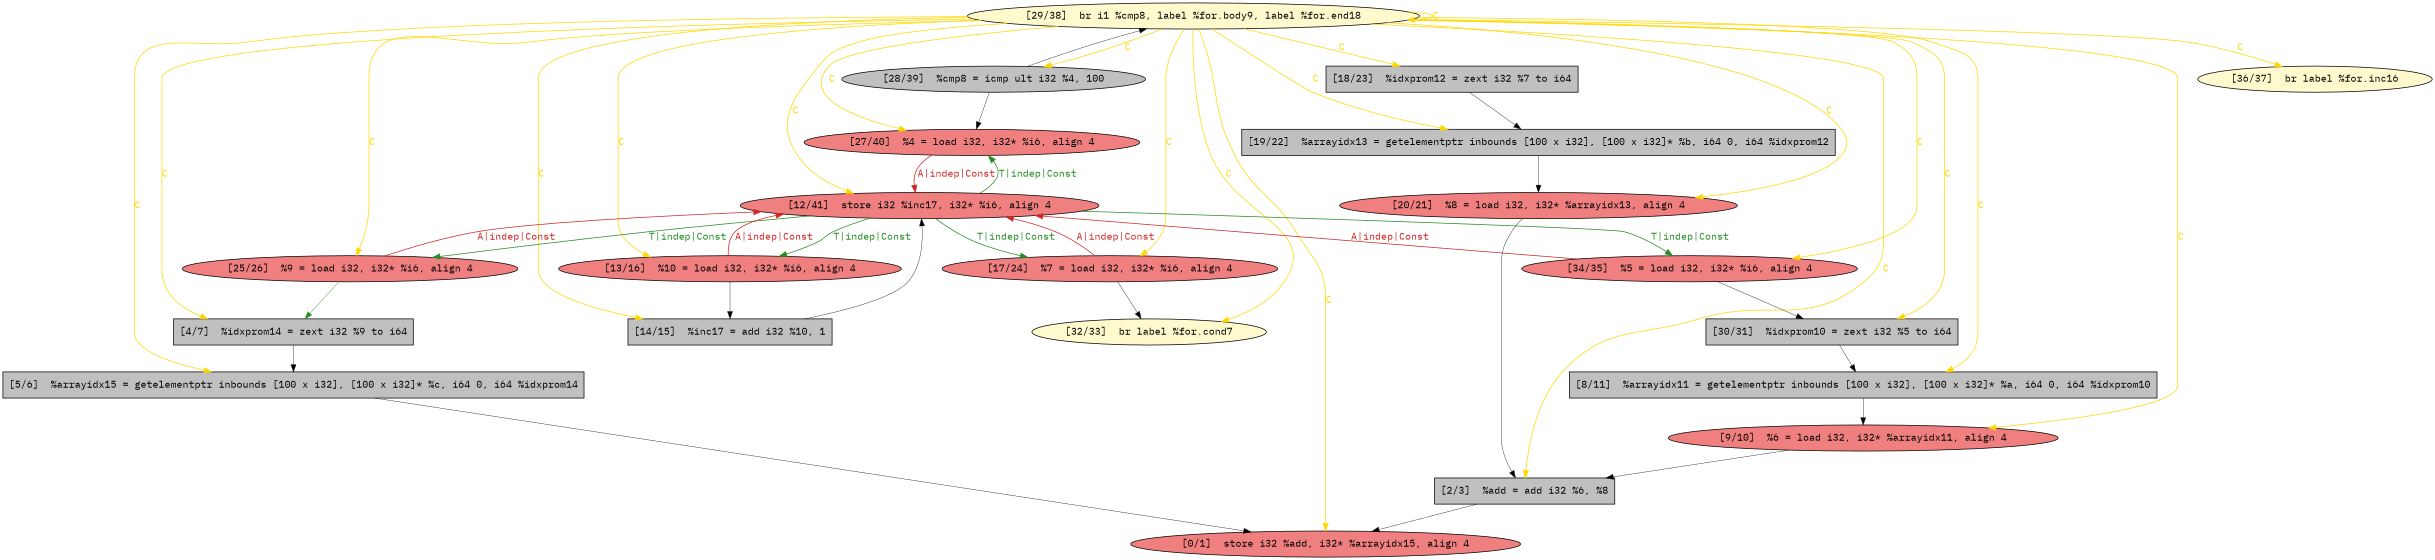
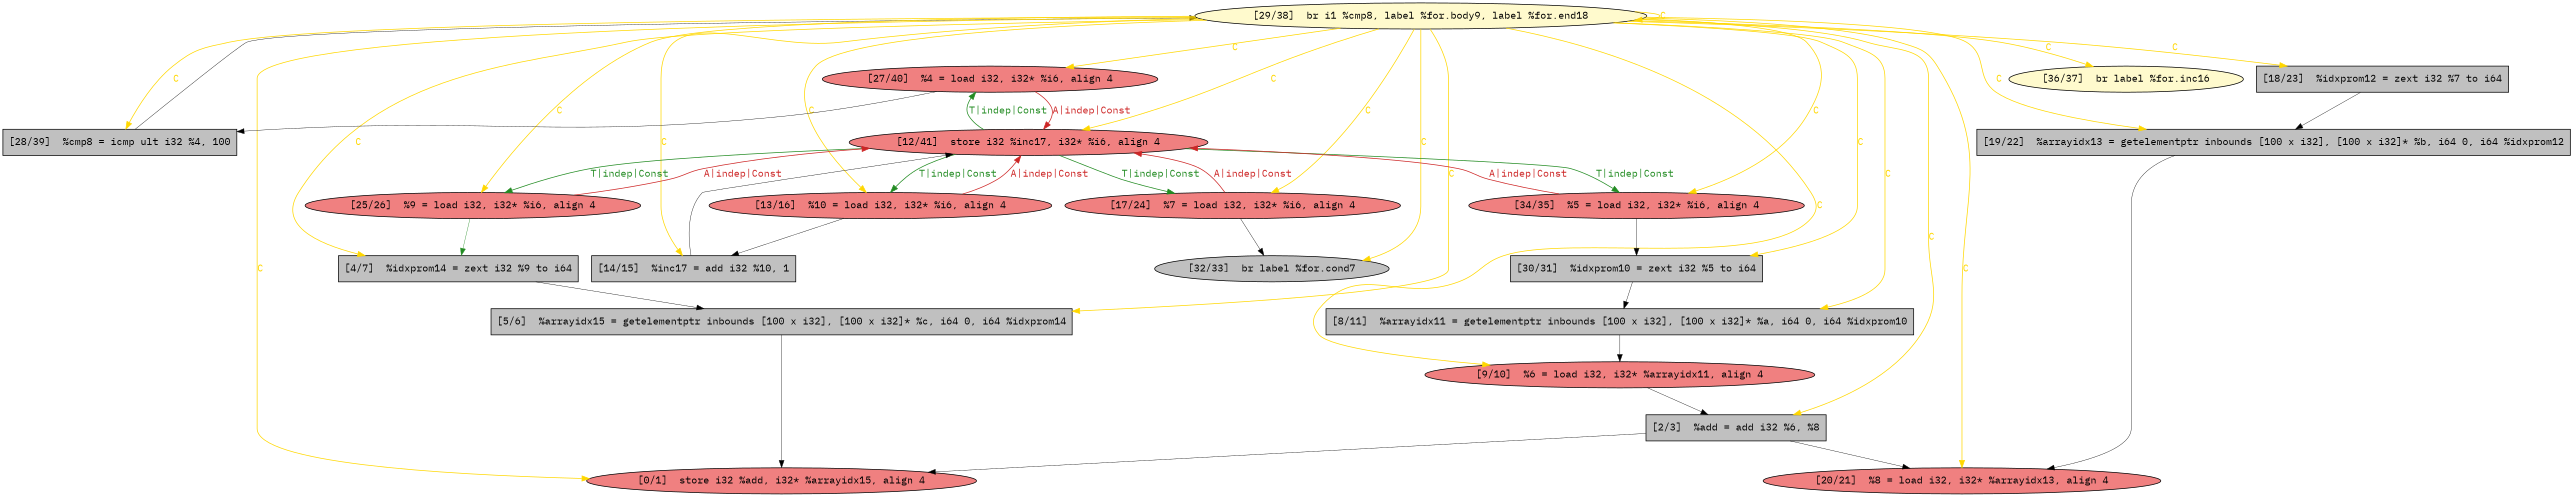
node "[28/39]  %cmp8 = icmp ult i32 %4, 100": shape ellipse -> box
edge "[28/39]  %cmp8 = icmp ult i32 %4, 100" -> "[27/40]  %4 = load i32, i32* %i6, align 4": reversed
node "[32/33]  br label %for.cond7": fillcolor lemonchiffon -> grey
edge "[20/21]  %8 = load i32, i32* %arrayidx13, align 4" -> "[2/3]  %add = add i32 %6, %8": reversed
